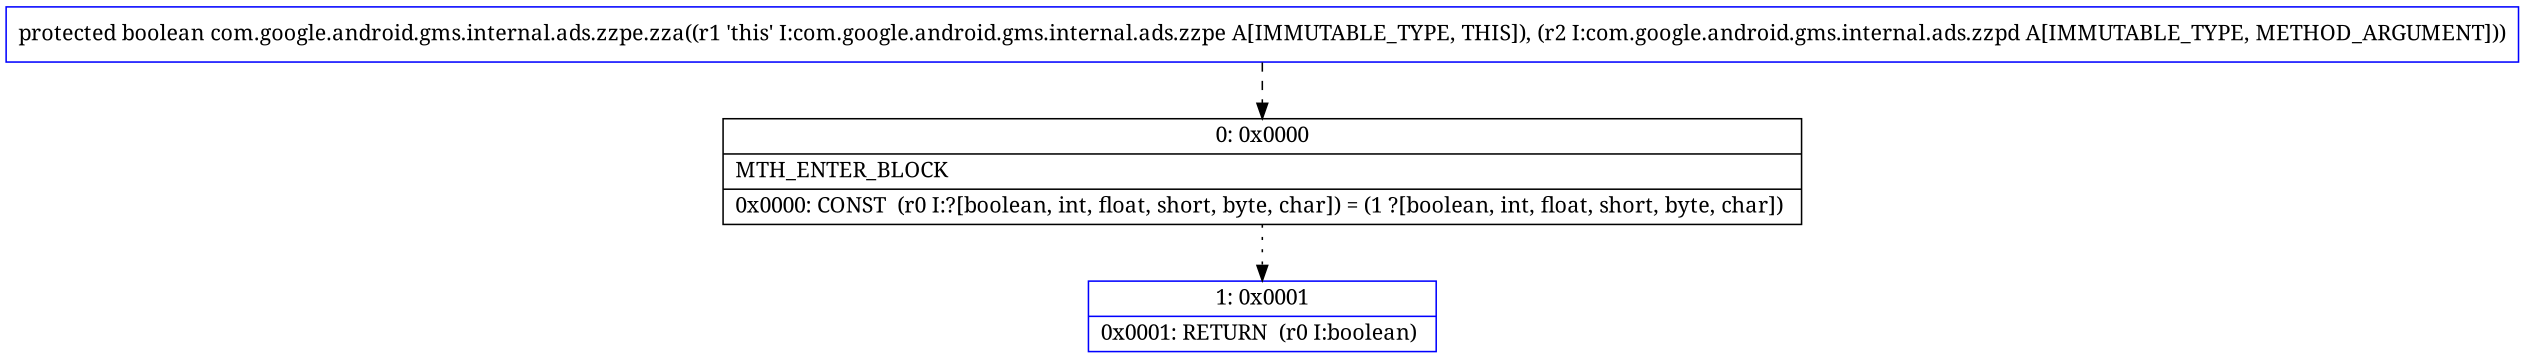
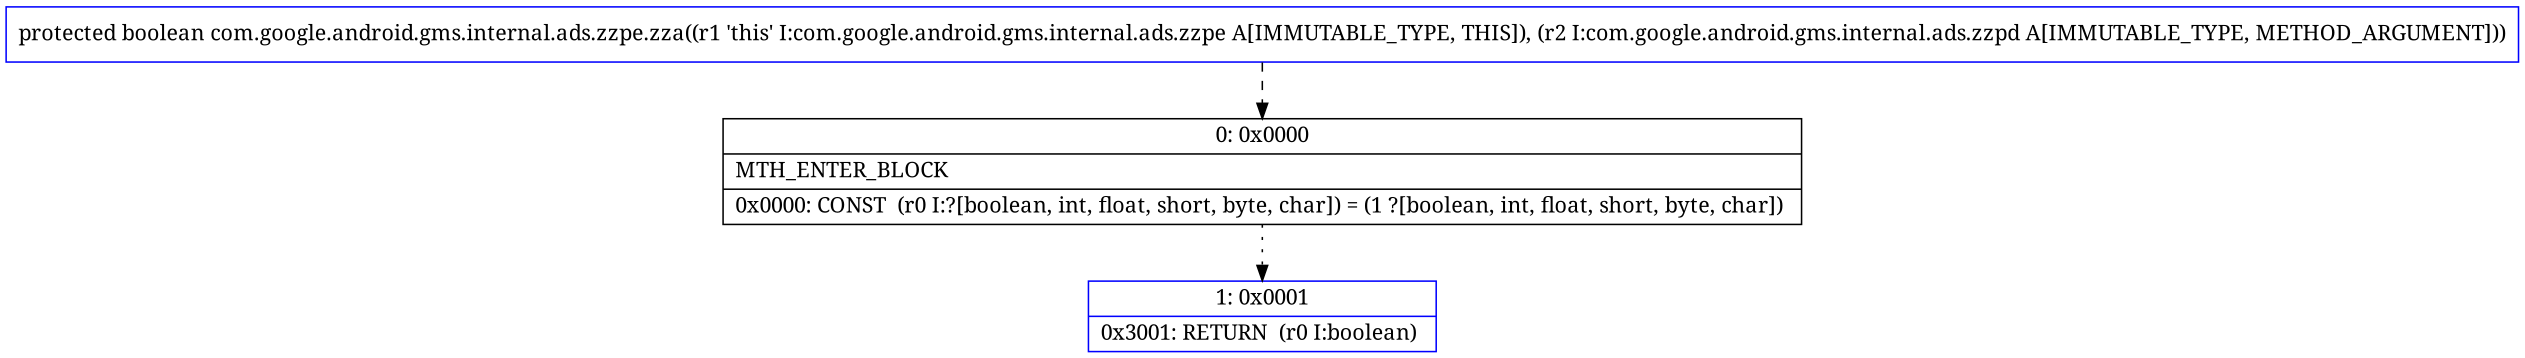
node "1: 0x0001": text "0x0001: RETURN  (r0 I:boolean)" -> "0x3001: RETURN  (r0 I:boolean)"
